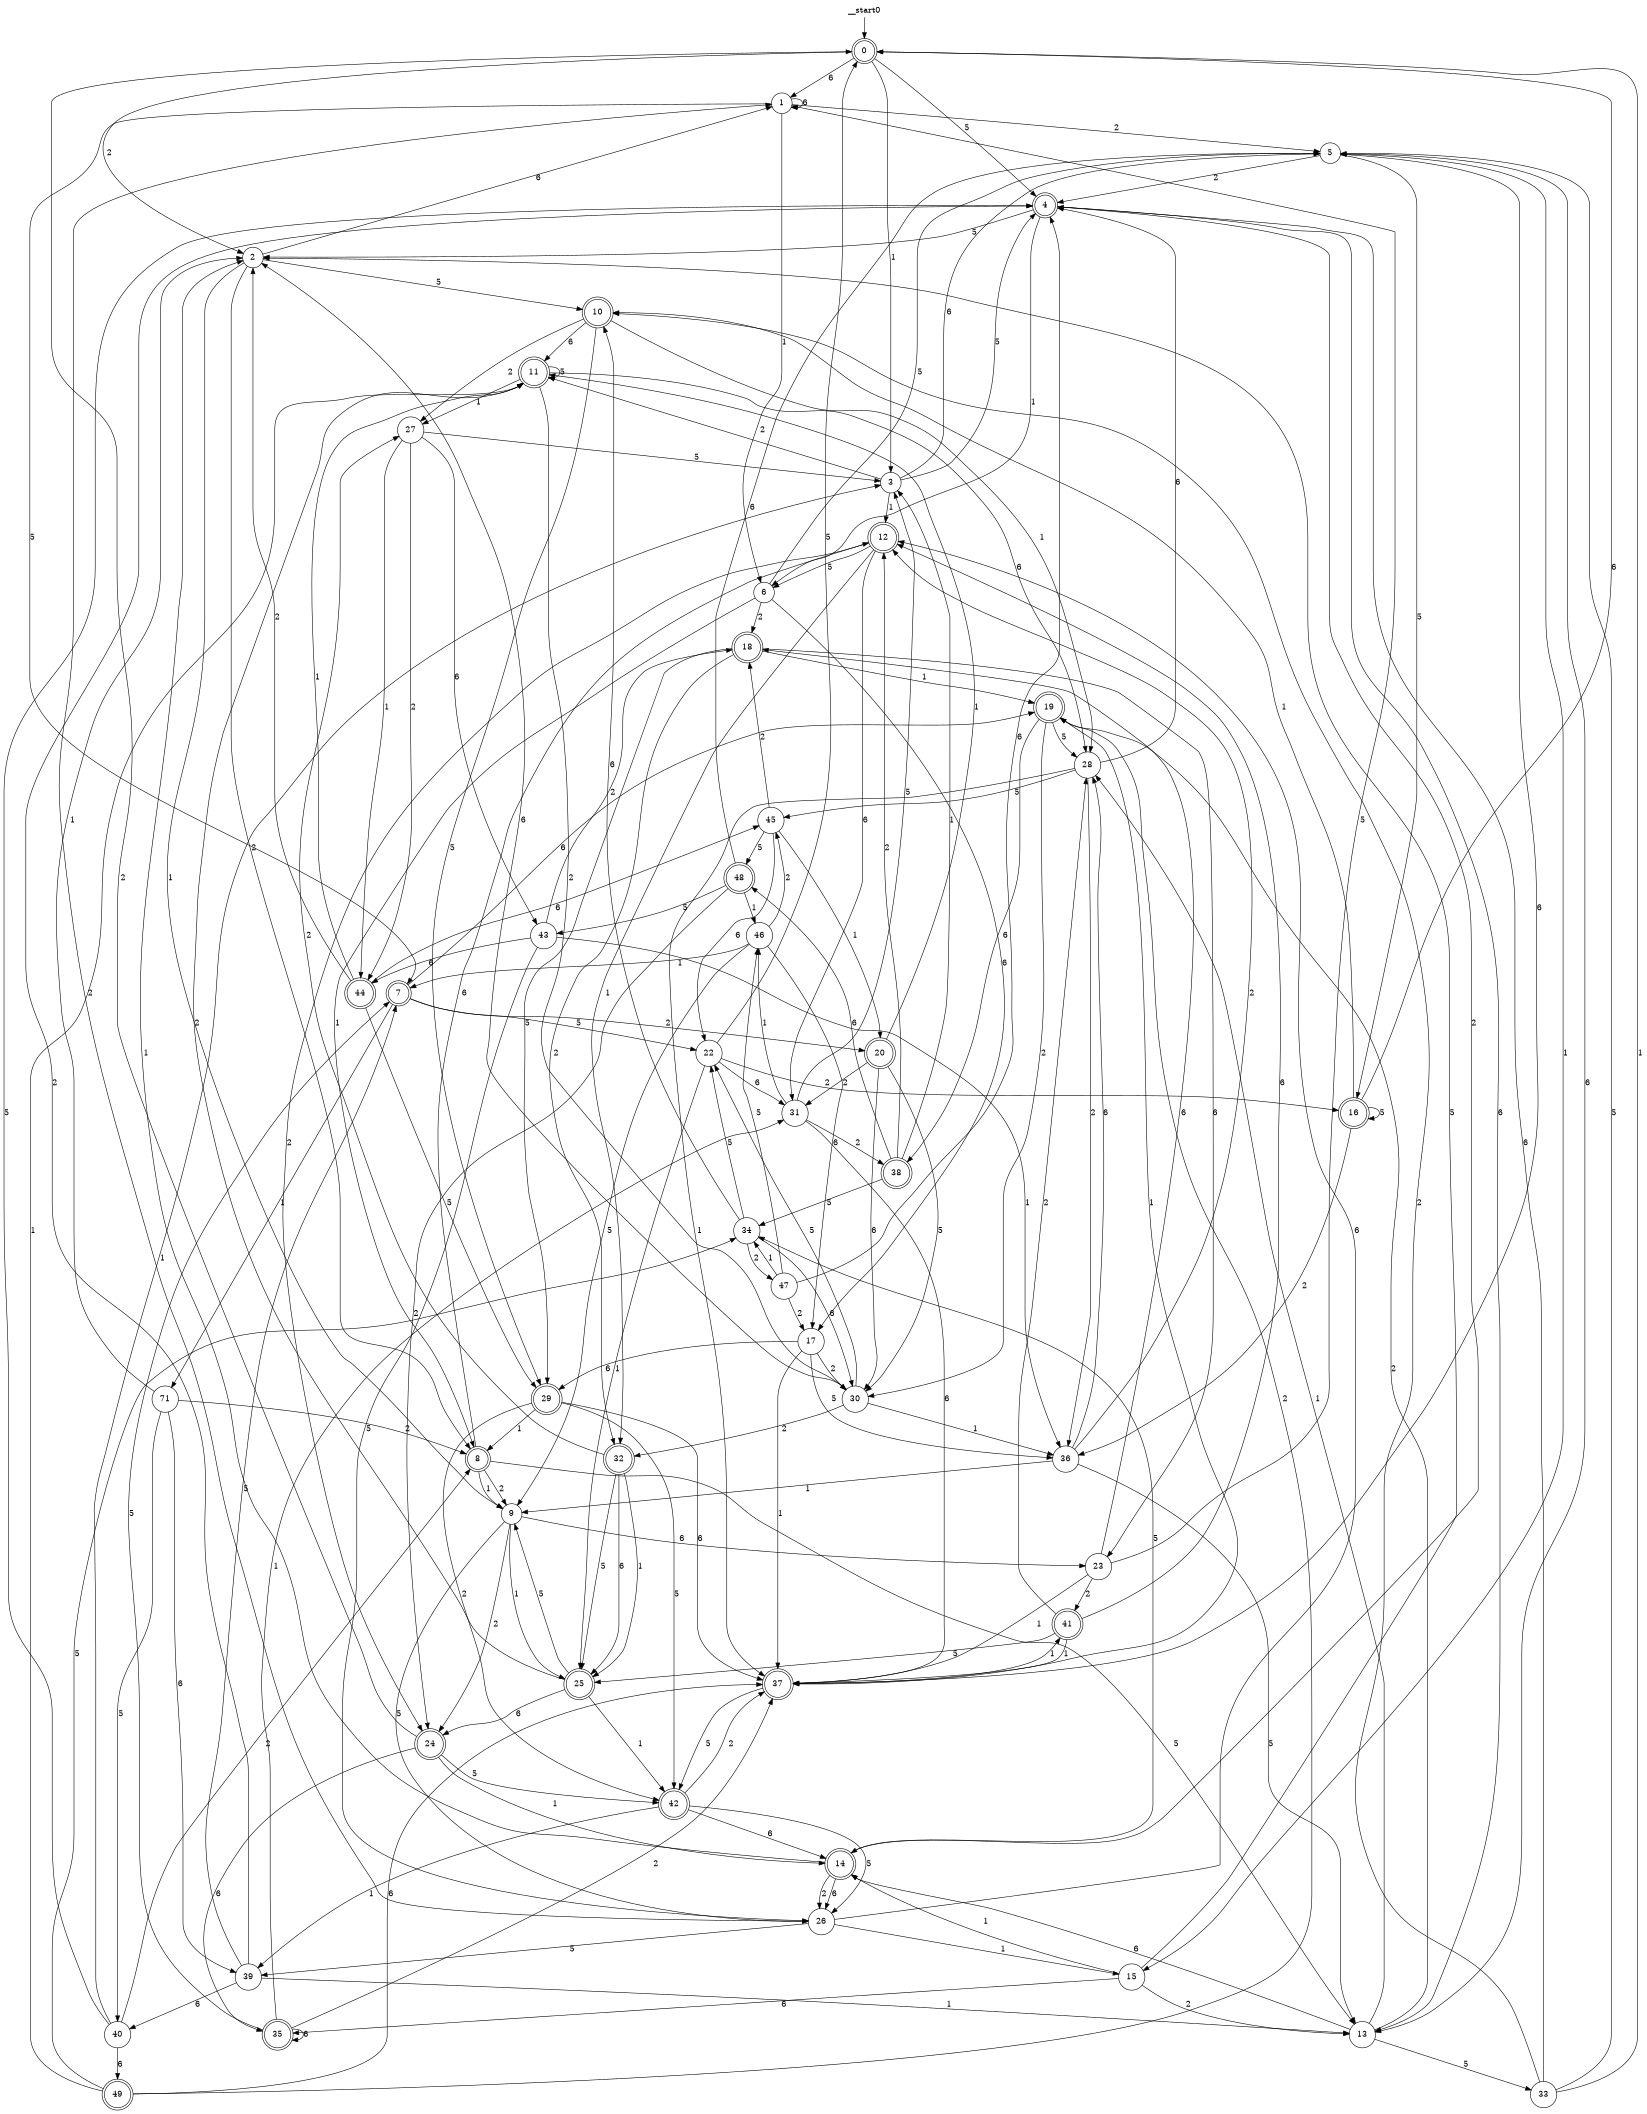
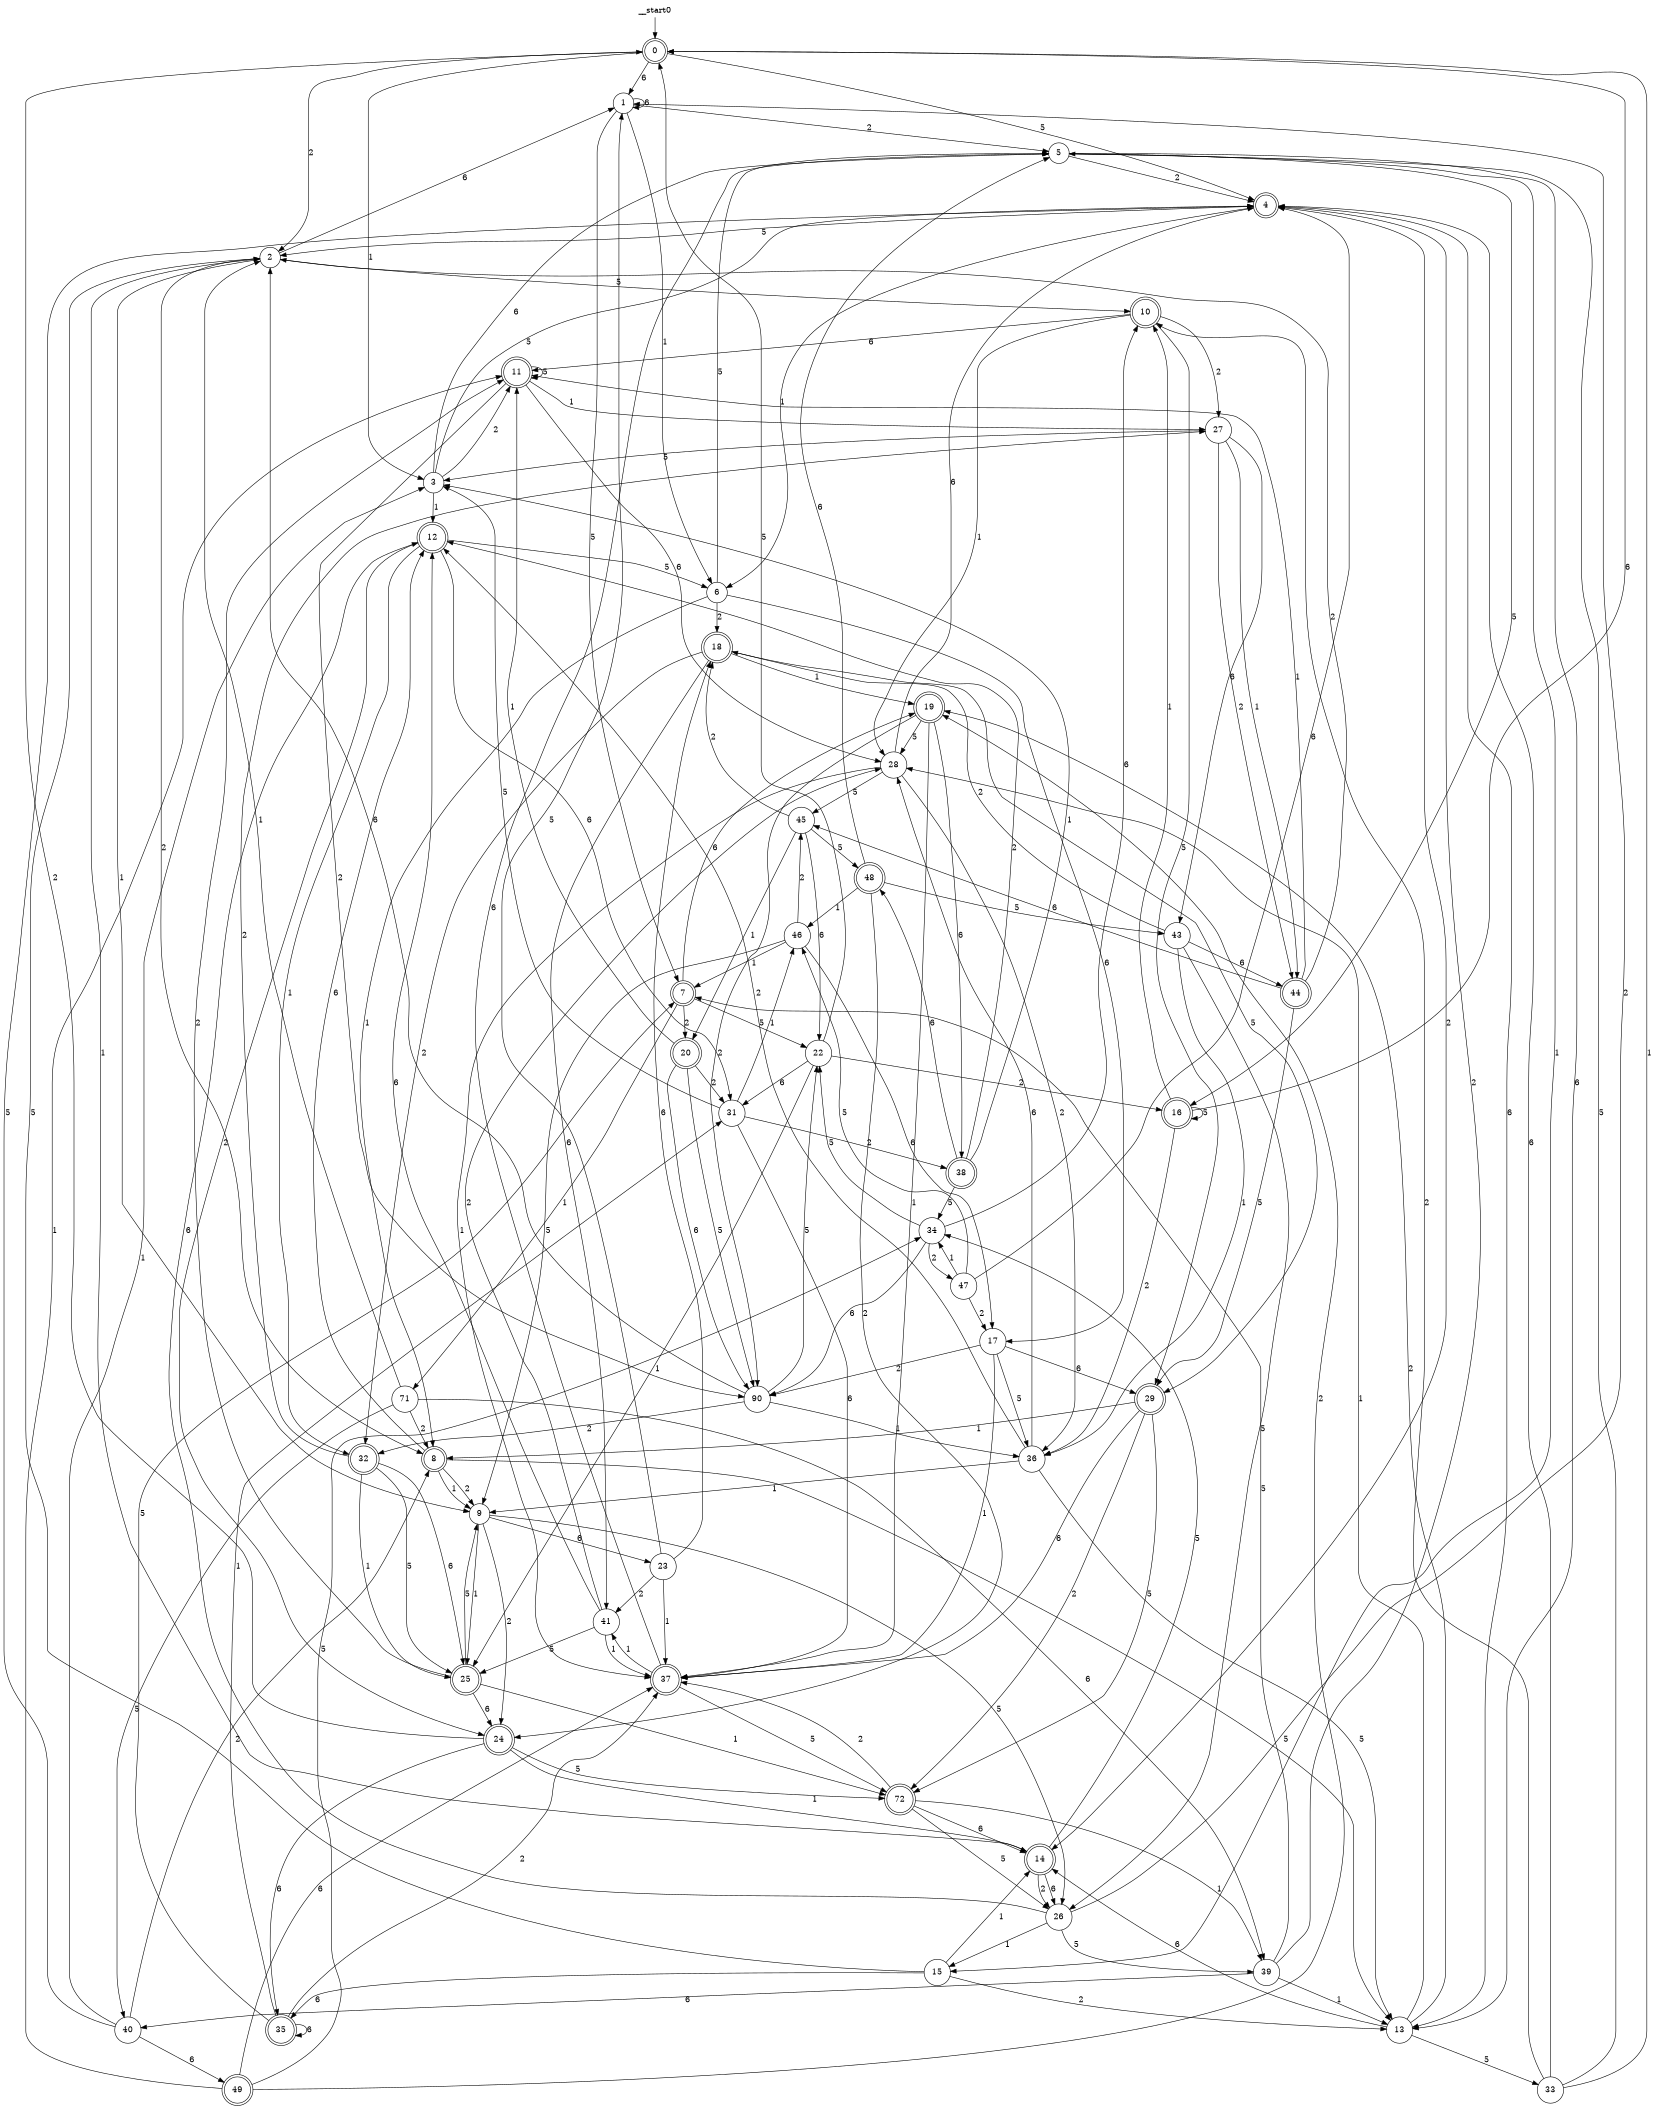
edge "18" -> "23": now "18" -> "41"
node "30": label "30" -> "90"
node "41": shape doublecircle -> circle
node "42": label "42" -> "72"
